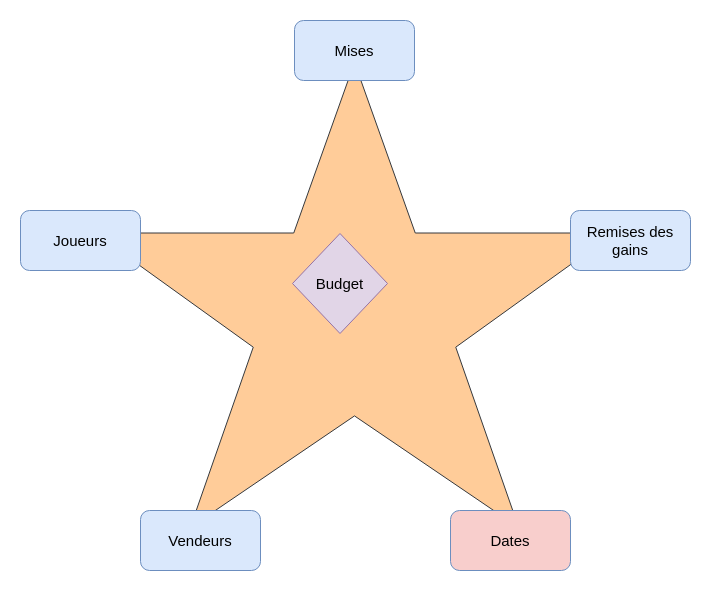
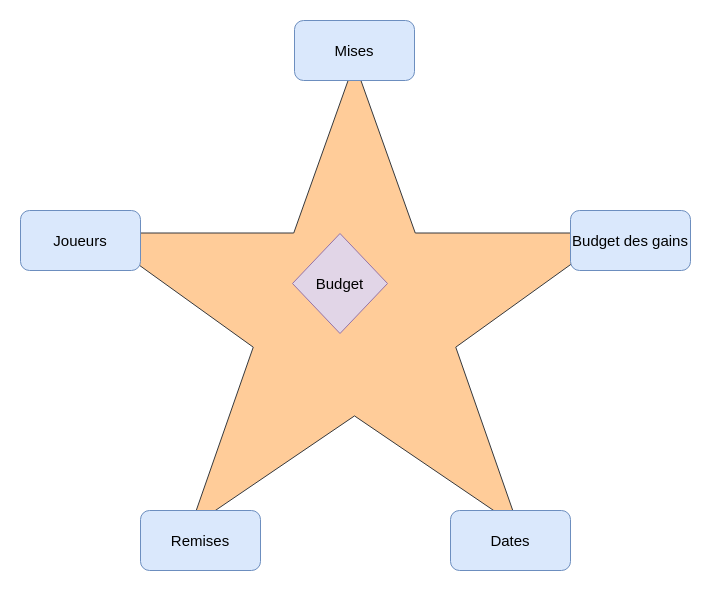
node "Remises des gains": label "Remises des gains" -> "Budget des gains"
node "Vendeurs": label "Vendeurs" -> "Remises"
node "Dates": fillcolor #f8cecc -> #dae8fc
